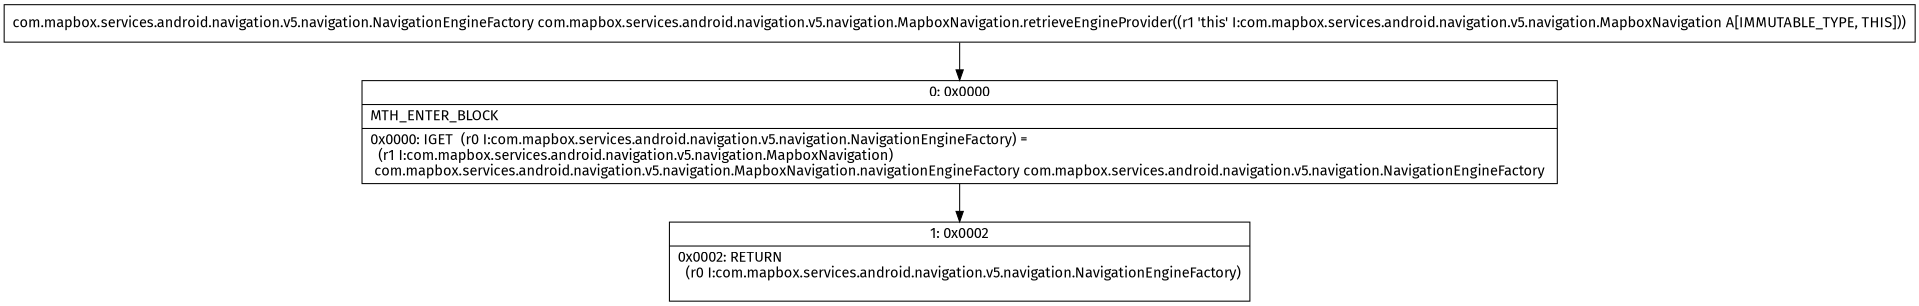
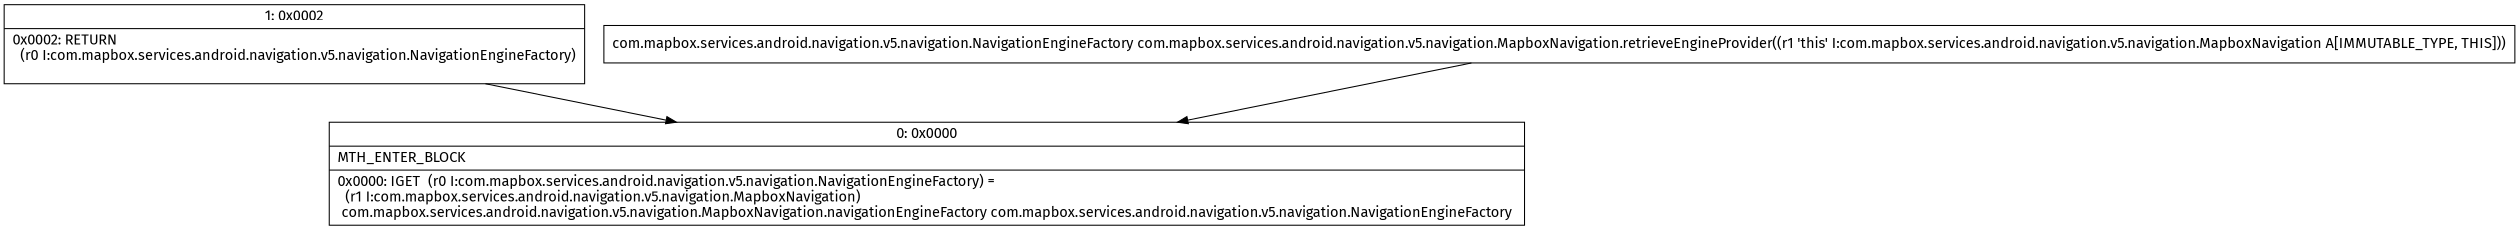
edge "0: 0x0000" -> "1: 0x0002": reversed
